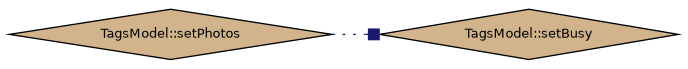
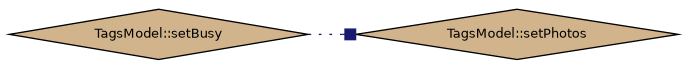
edge "TagsModel::setPhotos" -> "TagsModel::setBusy": reversed
